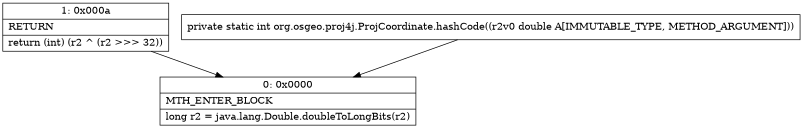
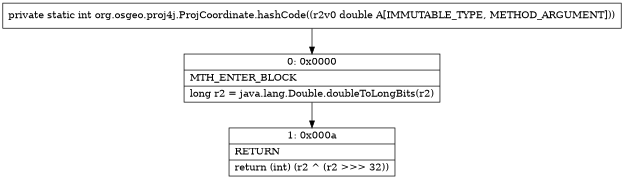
edge "1: 0x000a" -> "0: 0x0000": reversed
